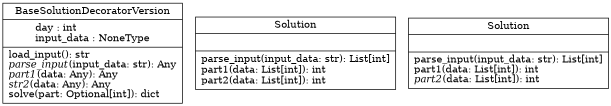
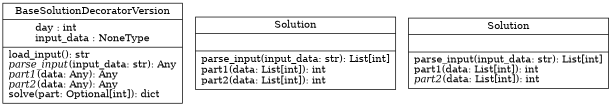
node "BaseSolutionDecoratorVersion": text "str2" -> "part2"
